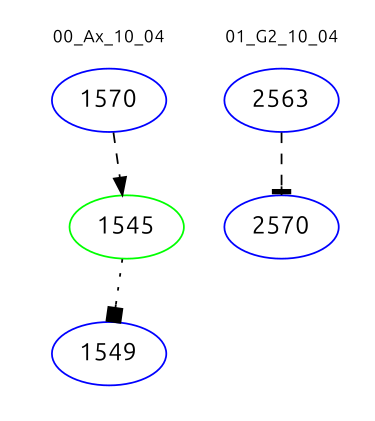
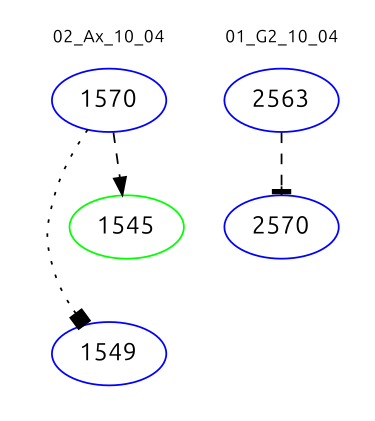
cluster "00_Ax_10_04": label "00_Ax_10_04" -> "02_Ax_10_04"
edge "1545" -> "1549": now "1570" -> "1549"
